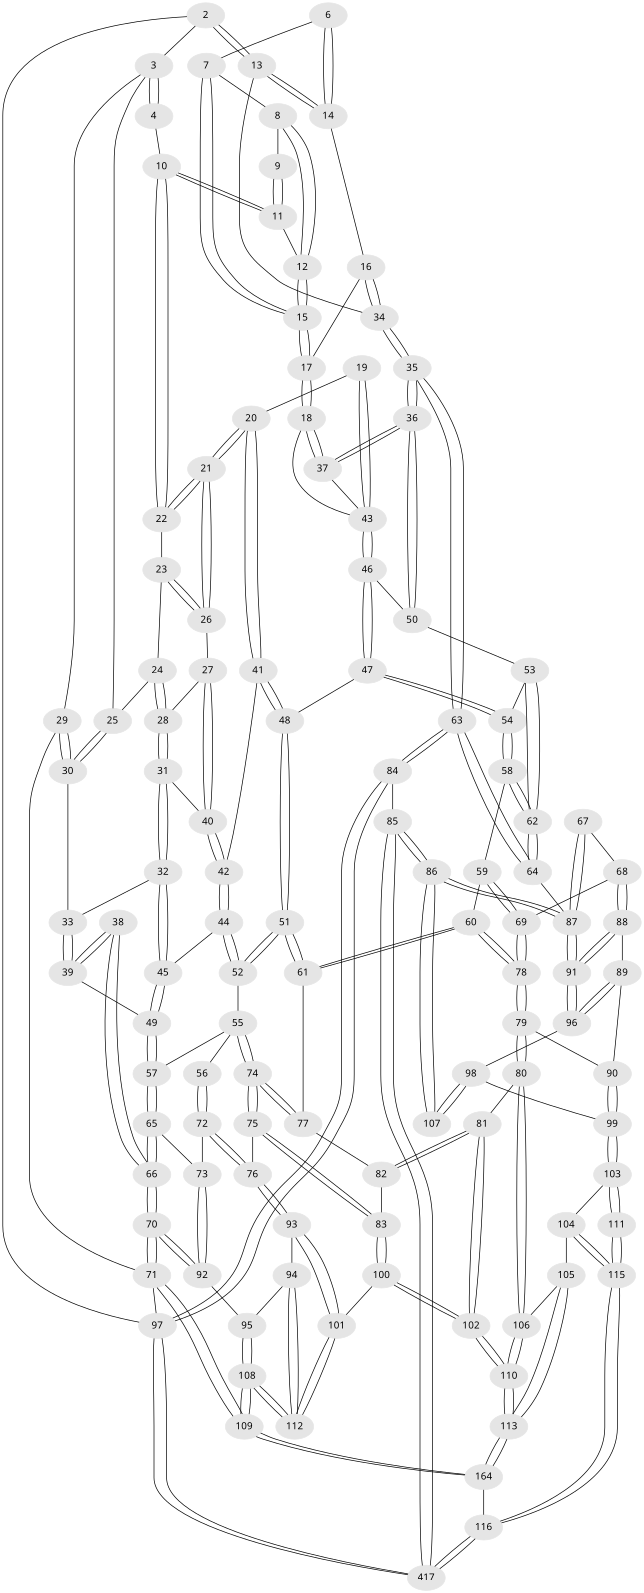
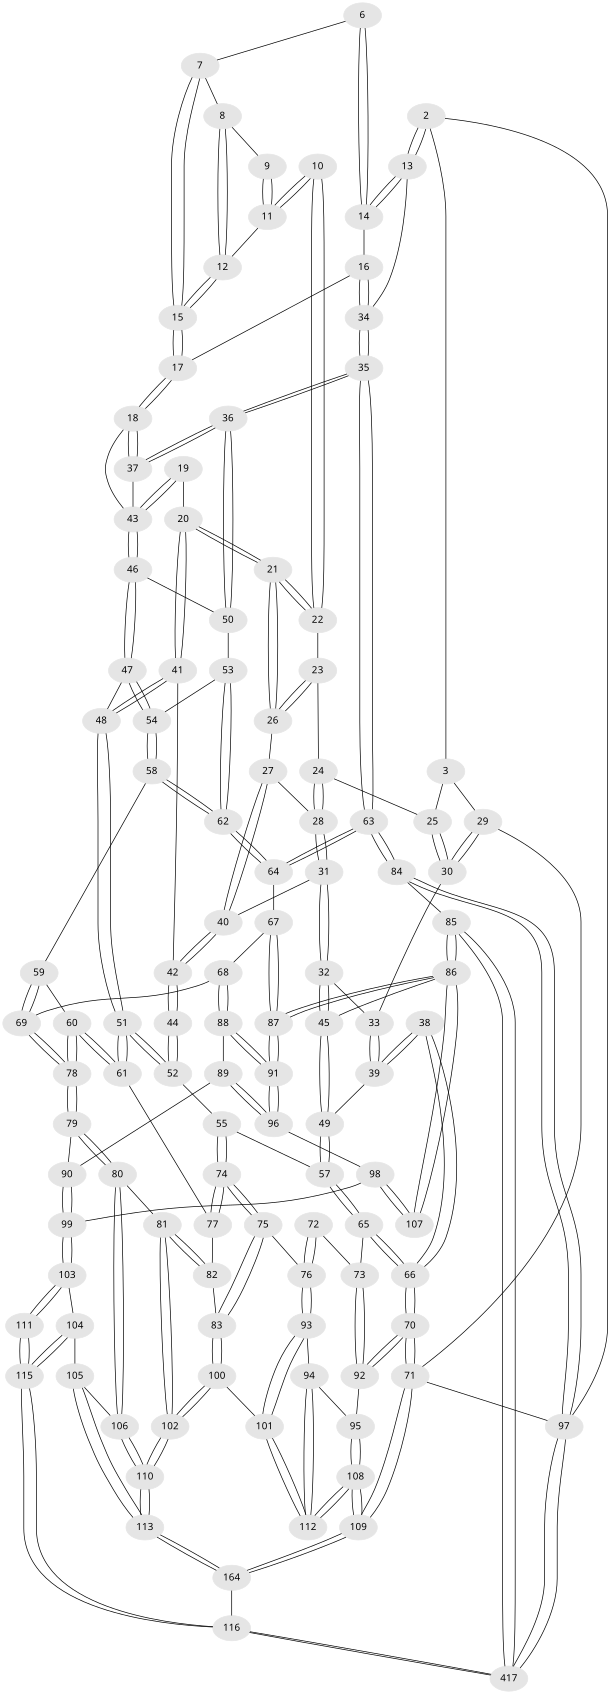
node "4": removed
edge "64" -- "87": now "64" -- "67"
edge "44" -- "45": now "86" -- "45"
node "56": removed
